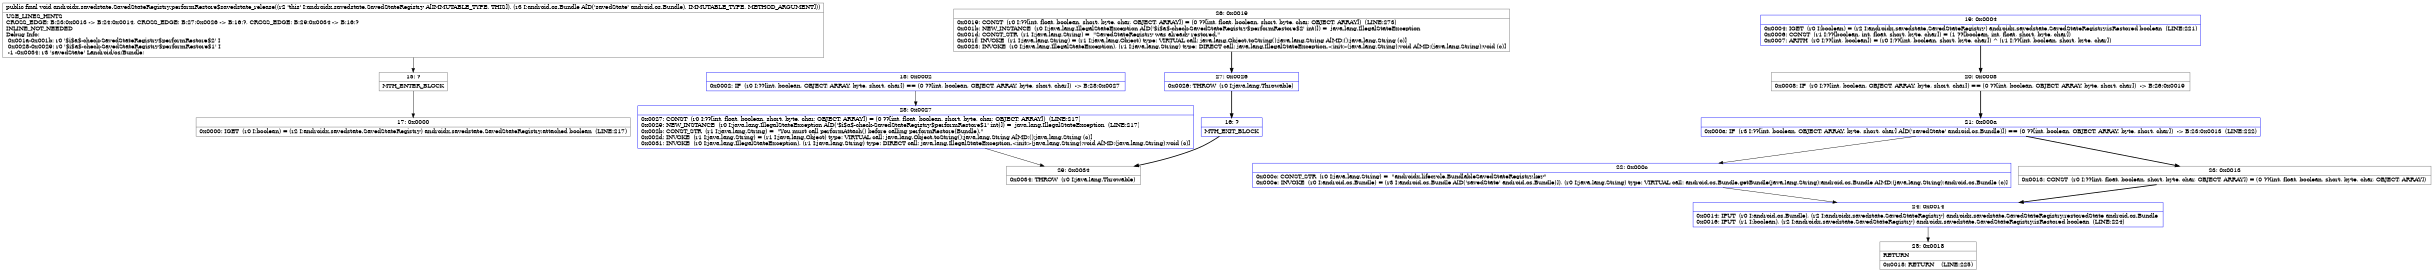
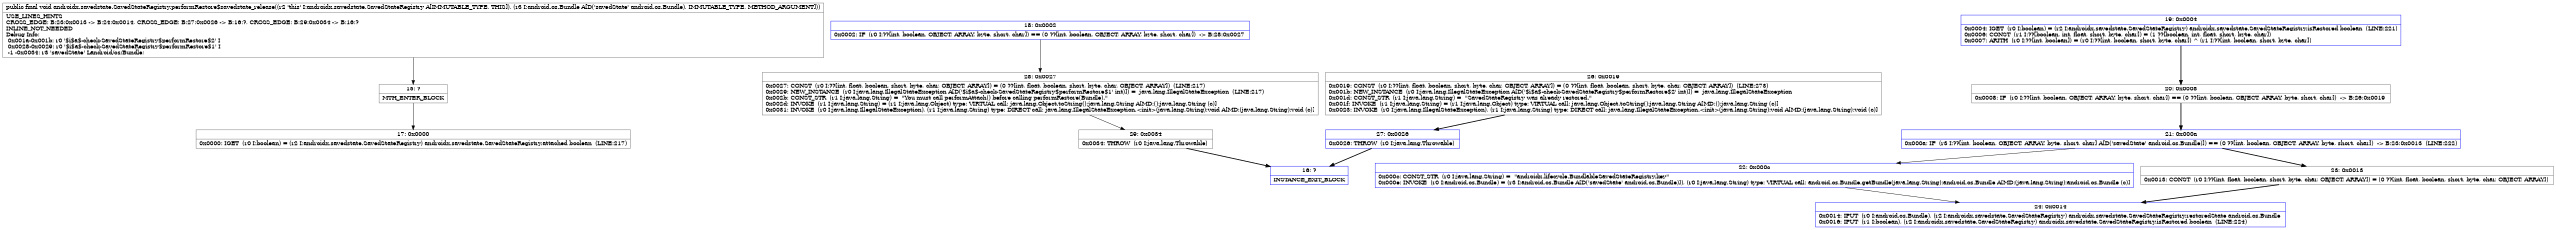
node "28: 0x0027": color blue -> gray40
node "16: ?": text "MTH_EXIT_BLOCK" -> "INSTANCE_EXIT_BLOCK"
edge "16: ?" -> "29: 0x0034": reversed
node "25: 0x0018": removed
